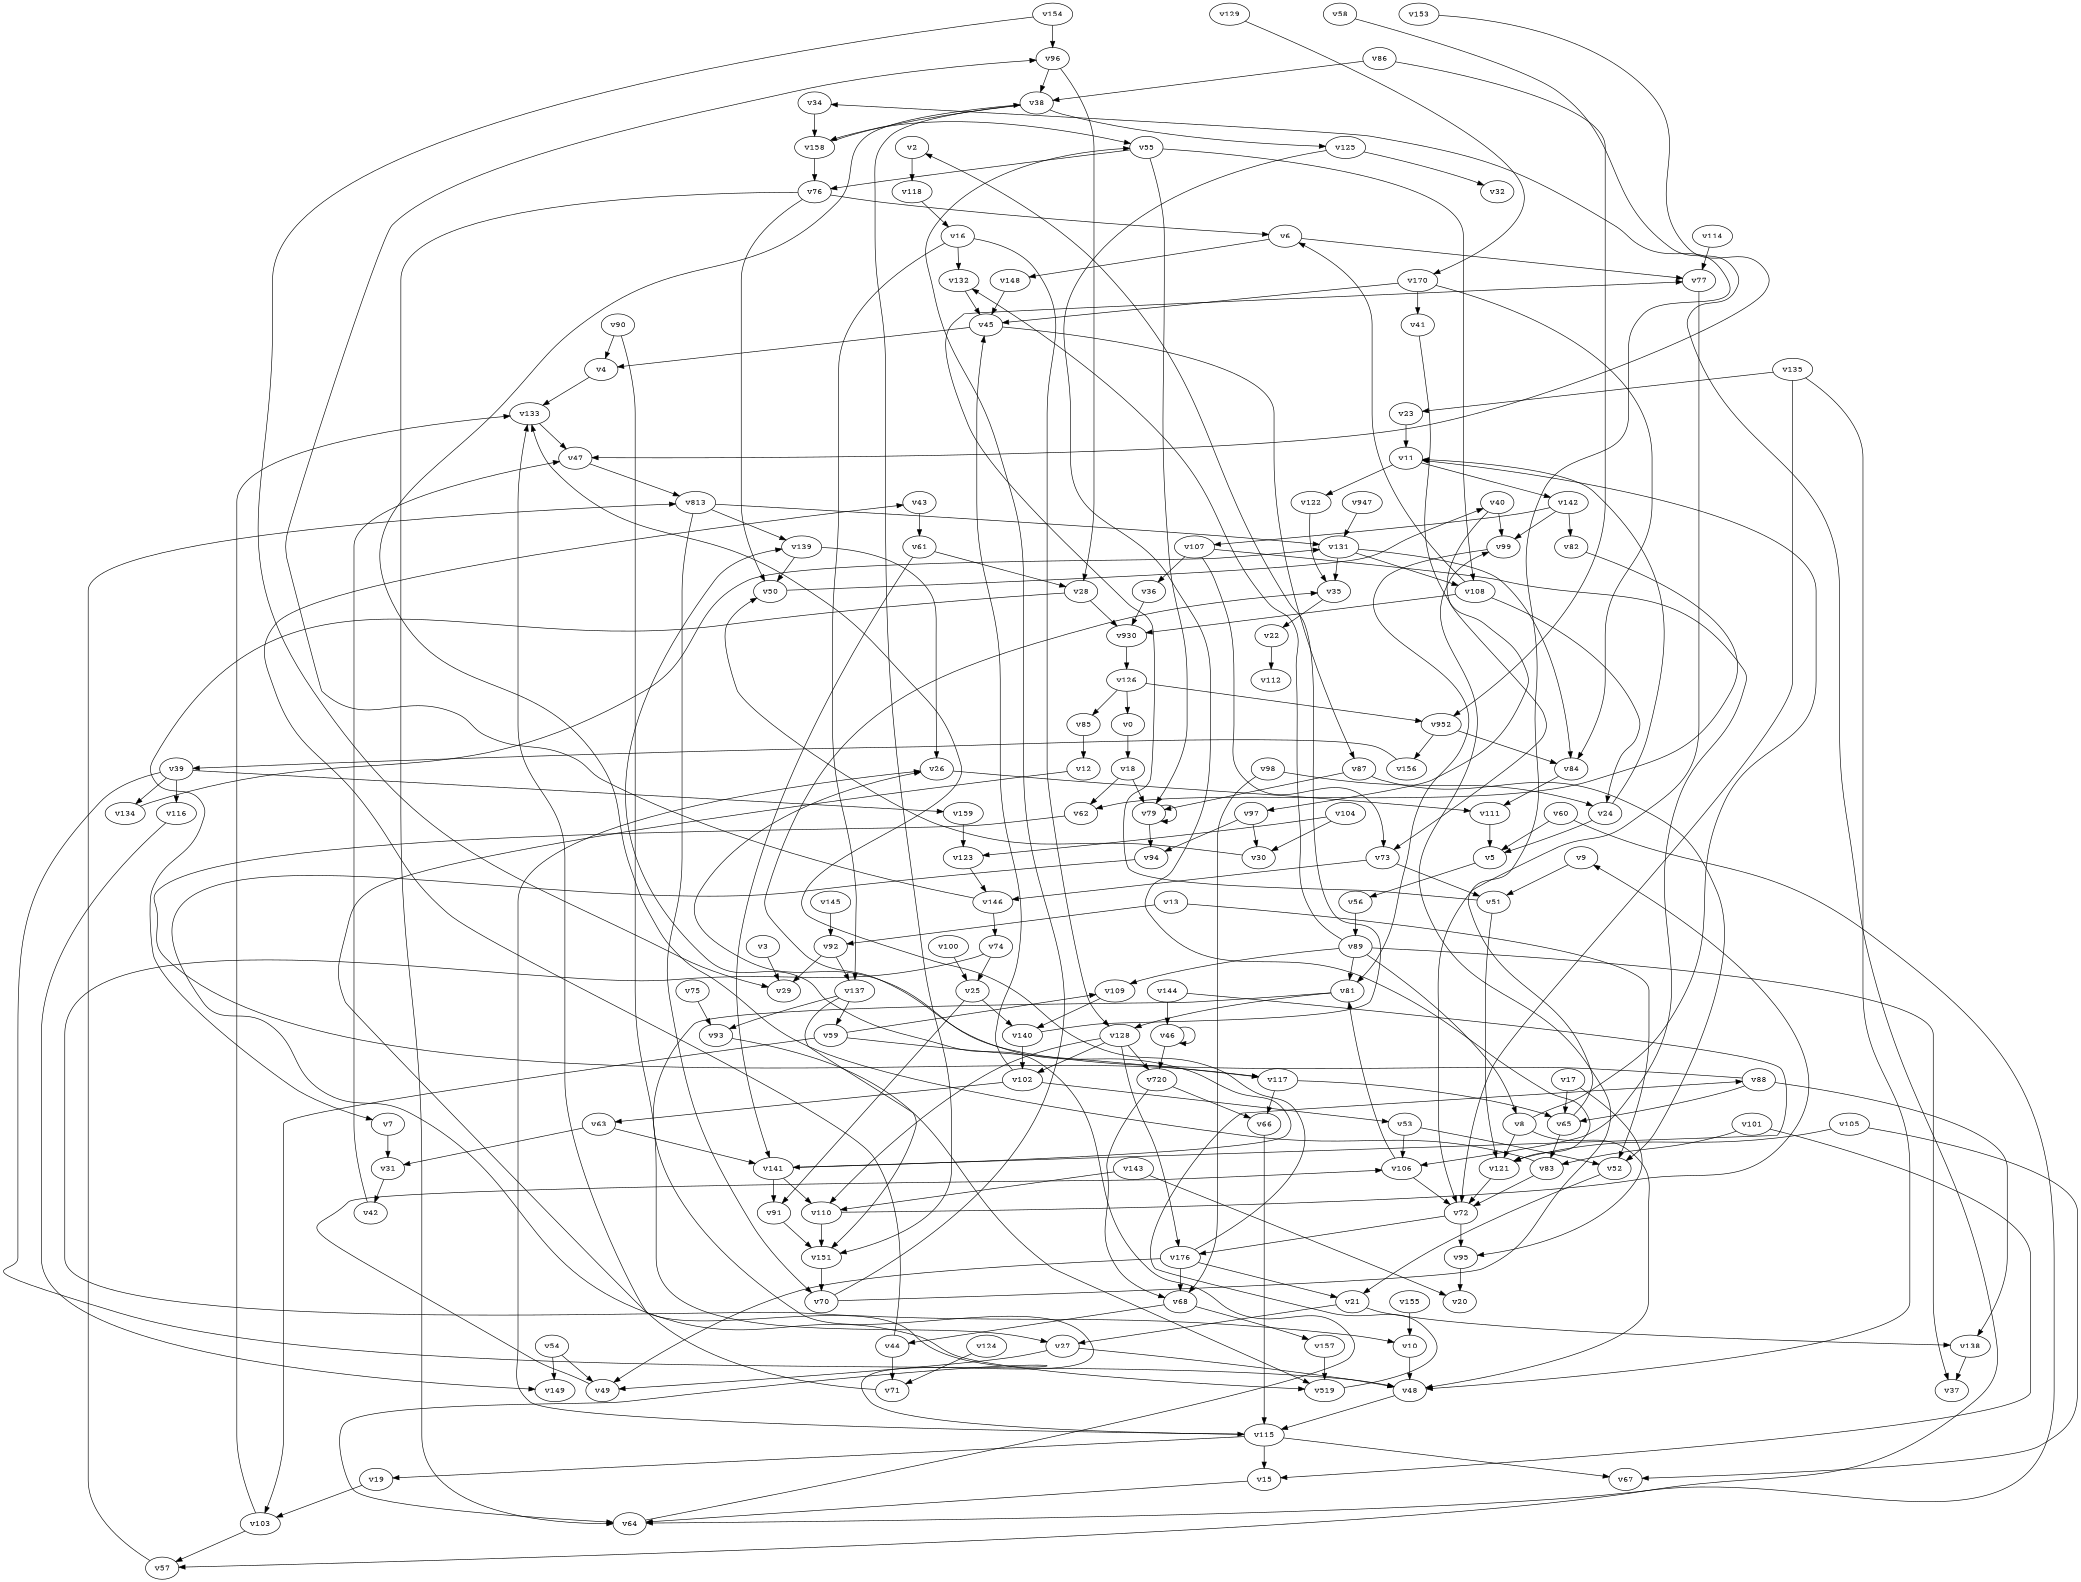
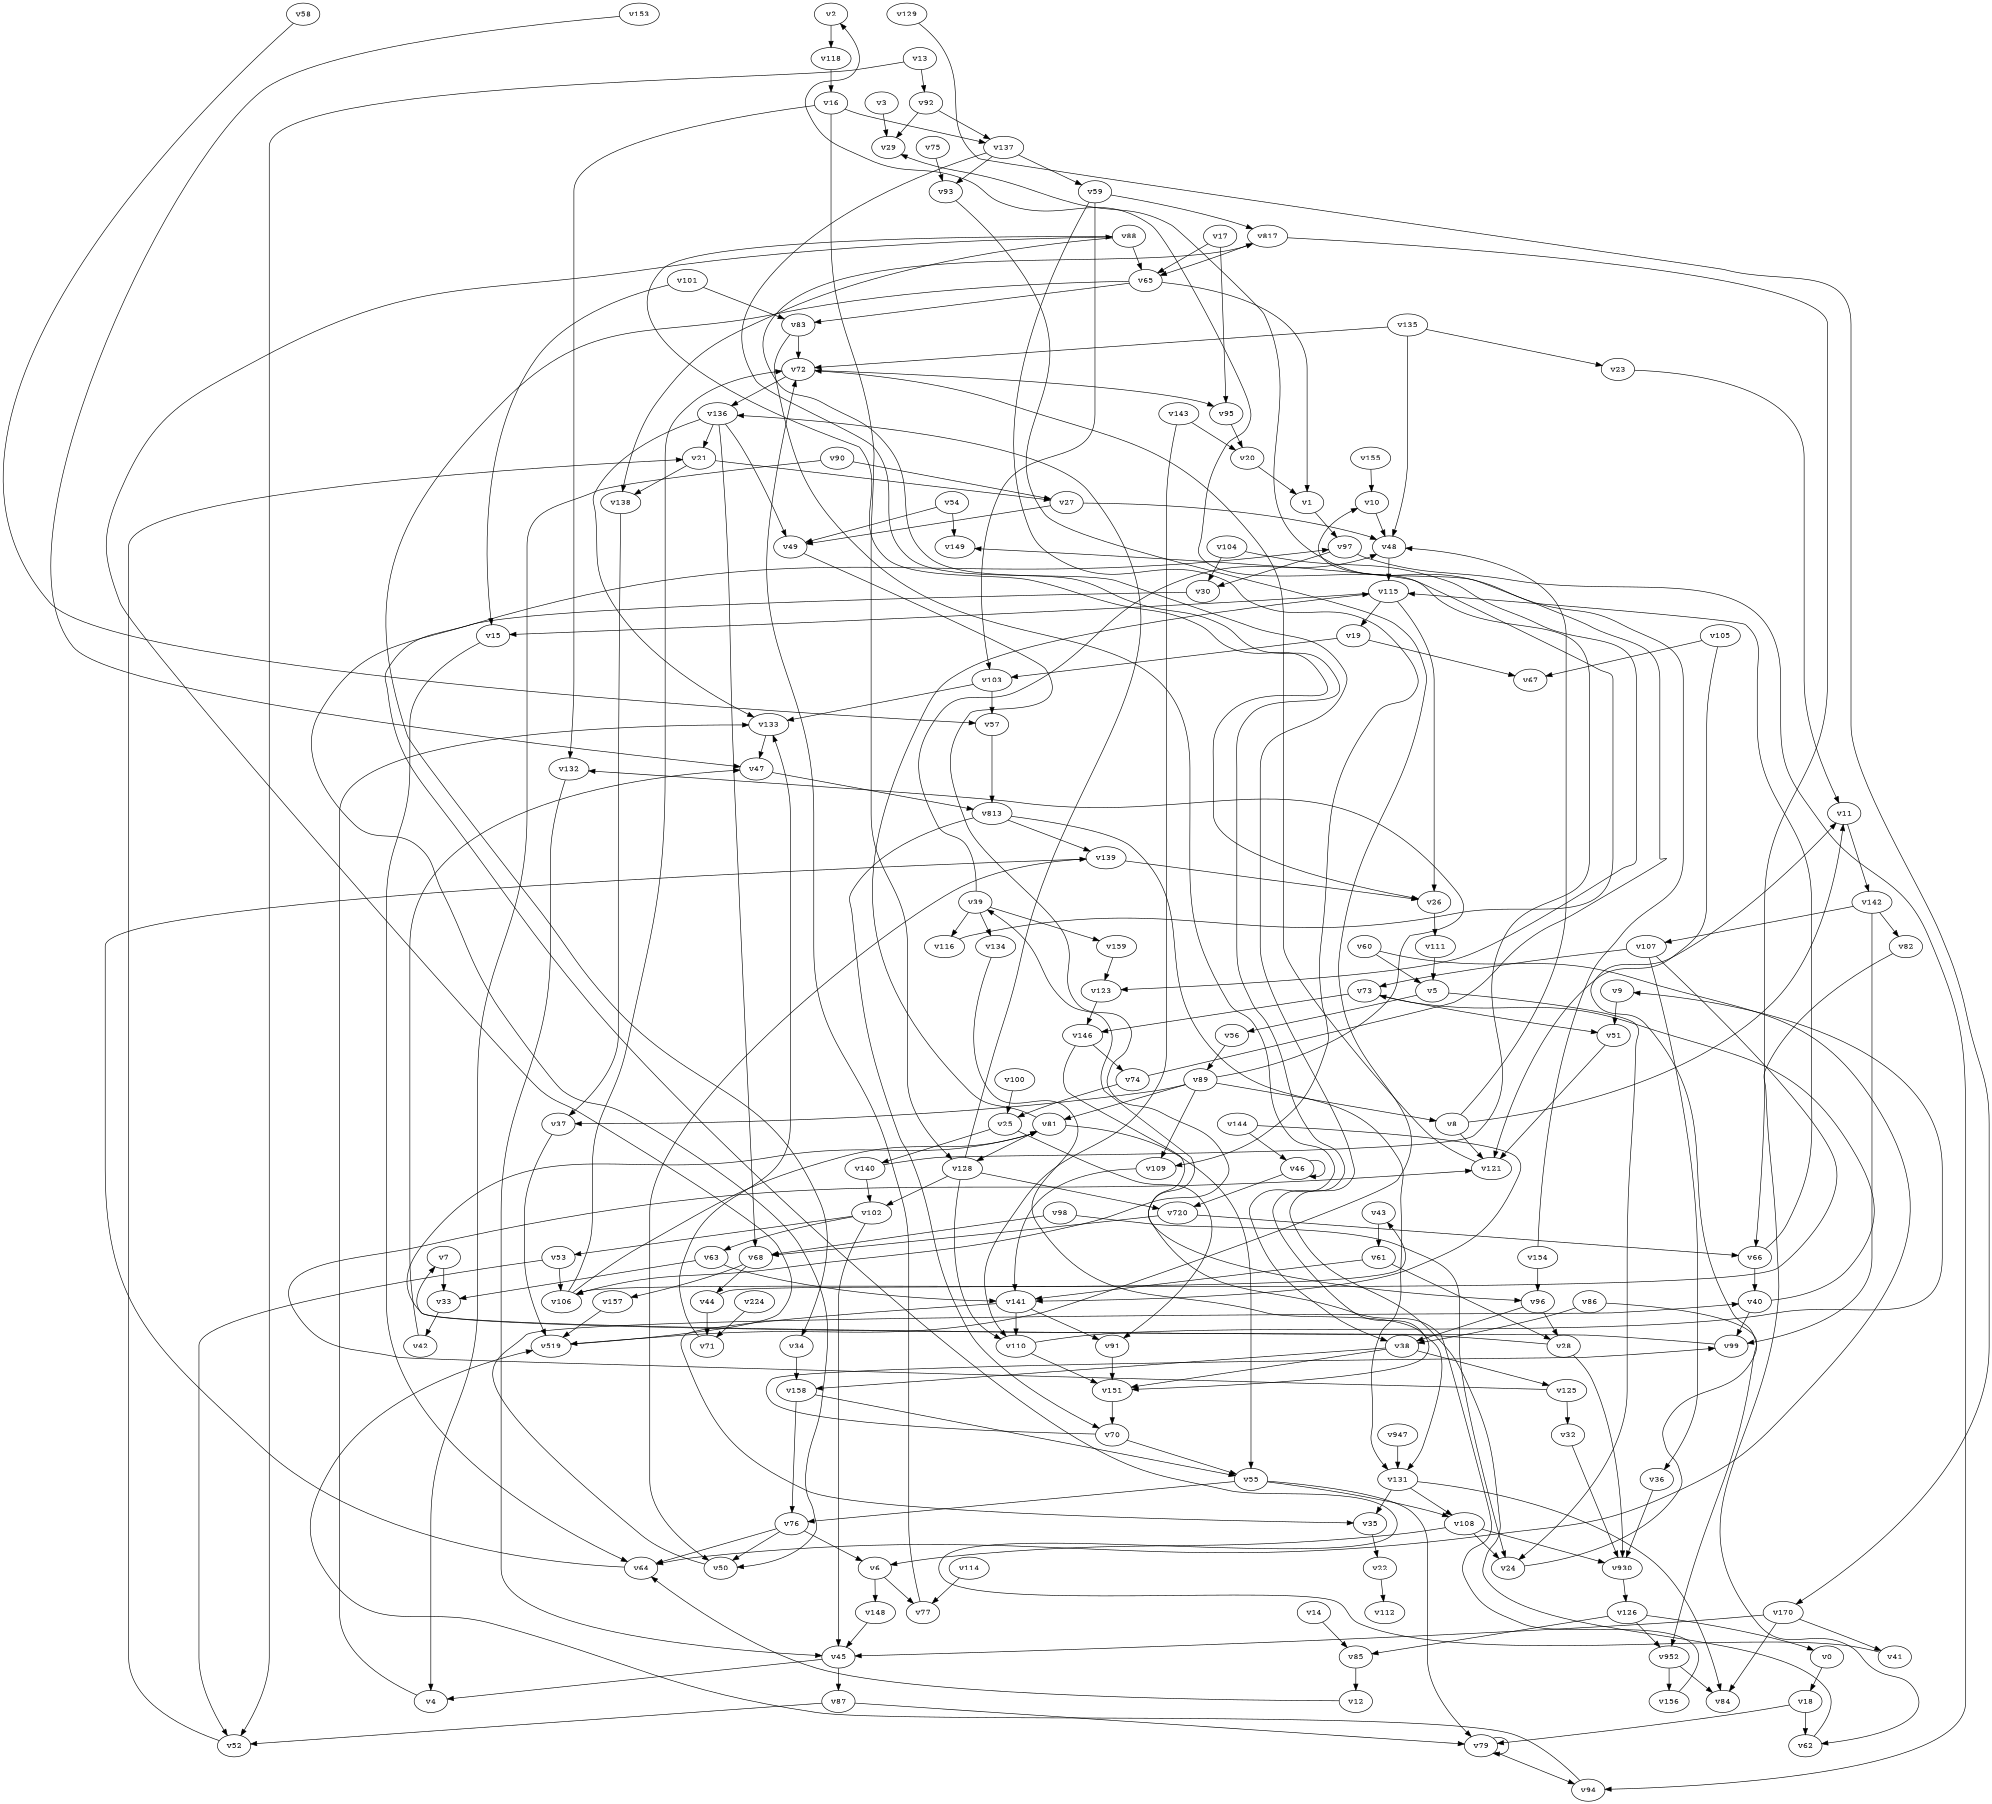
edge "v51" -> "v77": removed
node "v1": added
node "v122": removed
edge "v84" -> "v111": removed
edge "v24" -> "v5": reversed
node "v145": removed
edge "v109" -> "v140": now "v109" -> "v141"
node "v117": label "v117" -> "v817"
node "v31": label "v31" -> "v33"
edge "v37" -> "v519": added
edge "v81" -> "v55": added
node "v176": label "v176" -> "v136"
edge "v66" -> "v40": added
node "v124": label "v124" -> "v224"
edge "v115" -> "v67": now "v19" -> "v67"
edge "v32" -> "v930": added
node "v14": added
